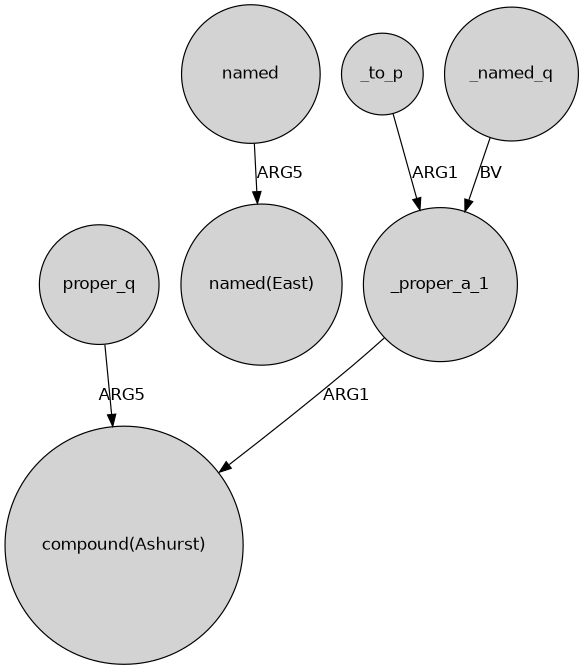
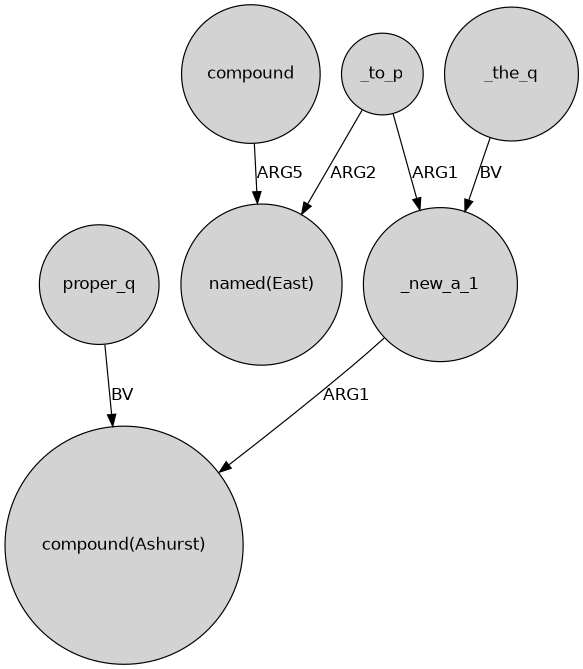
node "named": label "named" -> "compound"
node "_named_q": label "_named_q" -> "_the_q"
edge "_to_p" -> "named(East)": added, label "ARG2"
node "_proper_a_1": label "_proper_a_1" -> "_new_a_1"
edge "proper_q" -> "compound(Ashurst)": label "ARG5" -> "BV"
